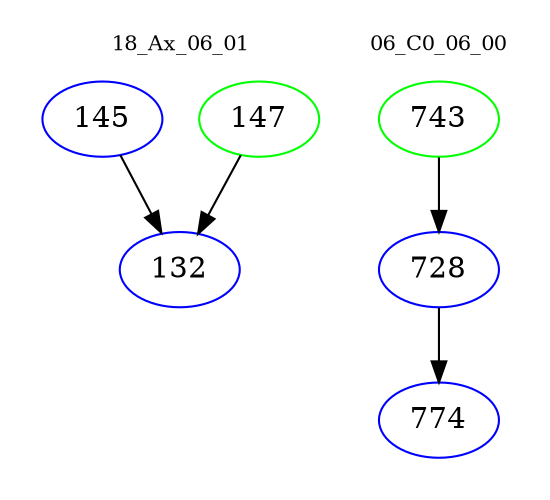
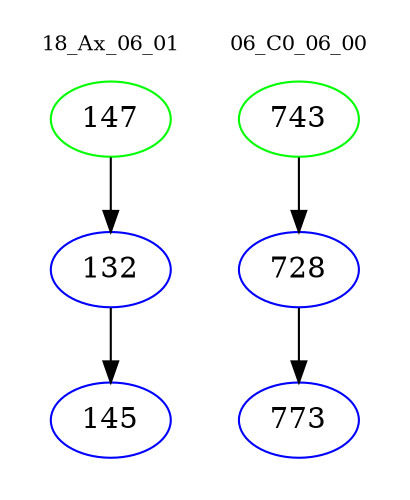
edge "145" -> "132": reversed
node "774": label "774" -> "773"
